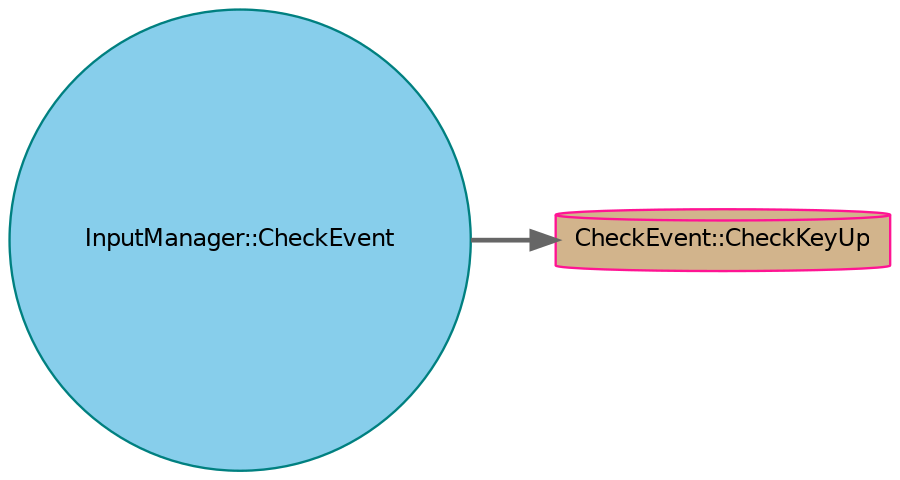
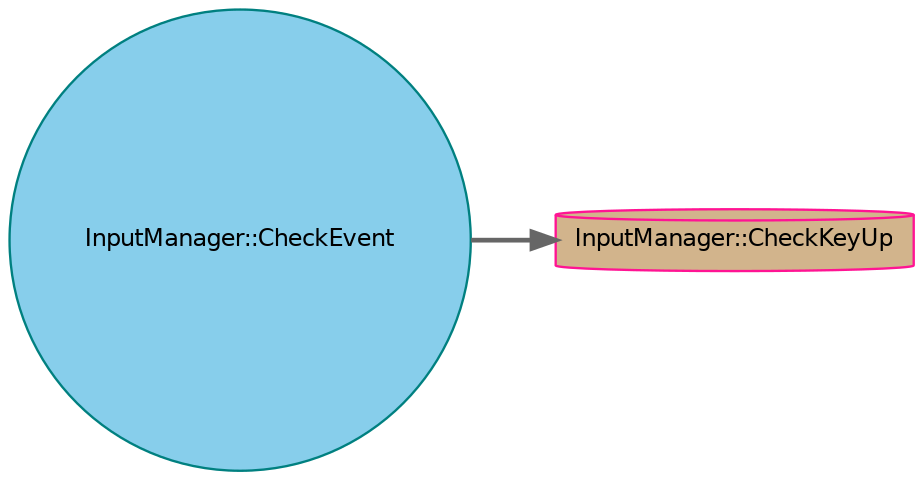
node "CheckEvent::CheckKeyUp": label "CheckEvent::CheckKeyUp" -> "InputManager::CheckKeyUp"
